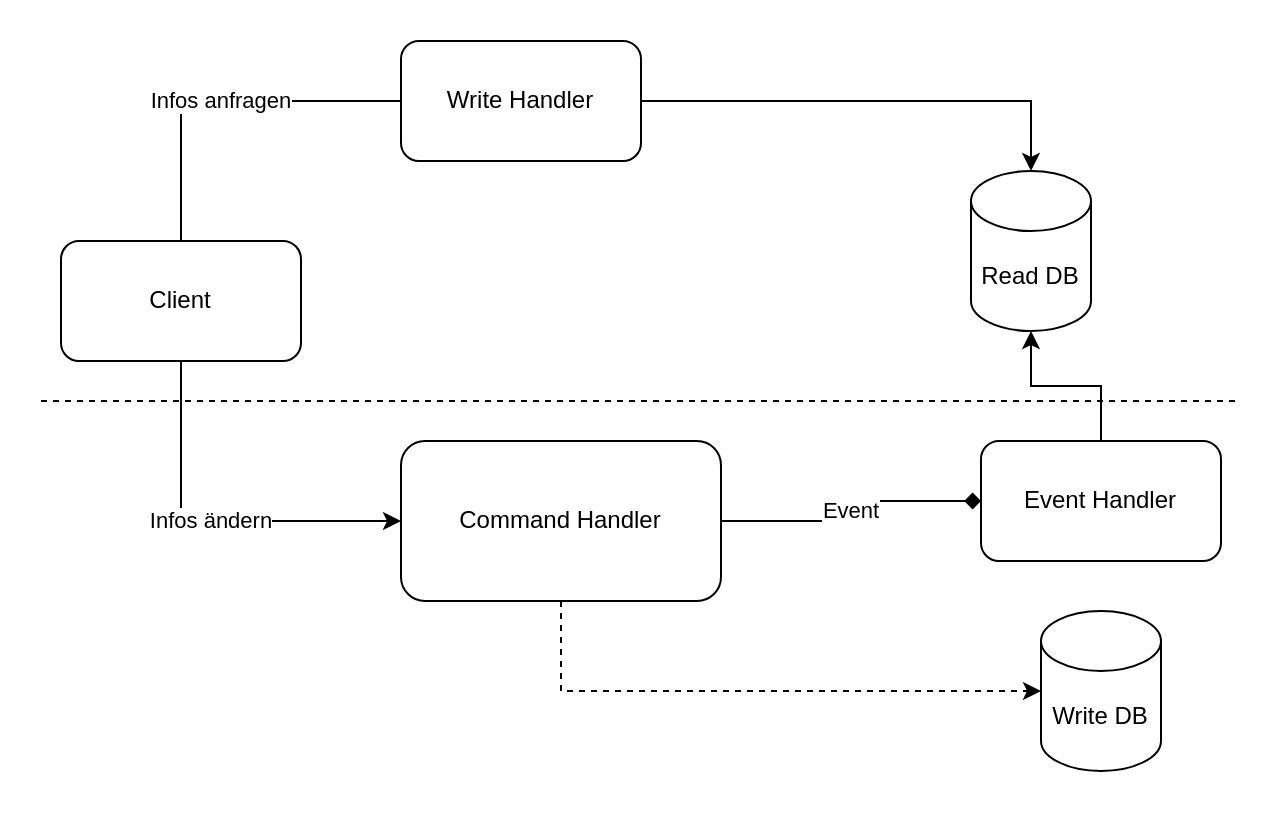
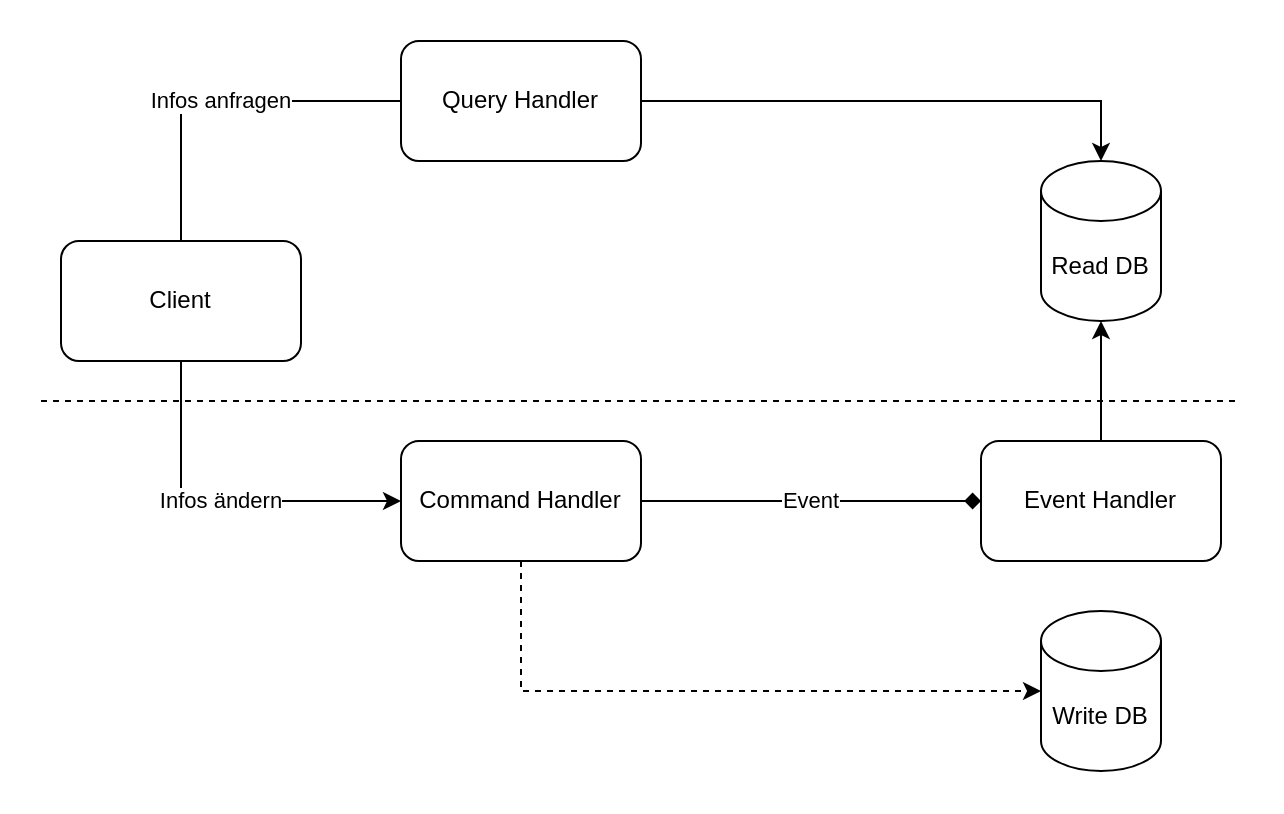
node "Write Handler": label "Write Handler" -> "Query Handler"
node "Read DB": moved (1031, 251) -> (1101, 241)
node "Command Handler": size 320x160 -> 240x120
